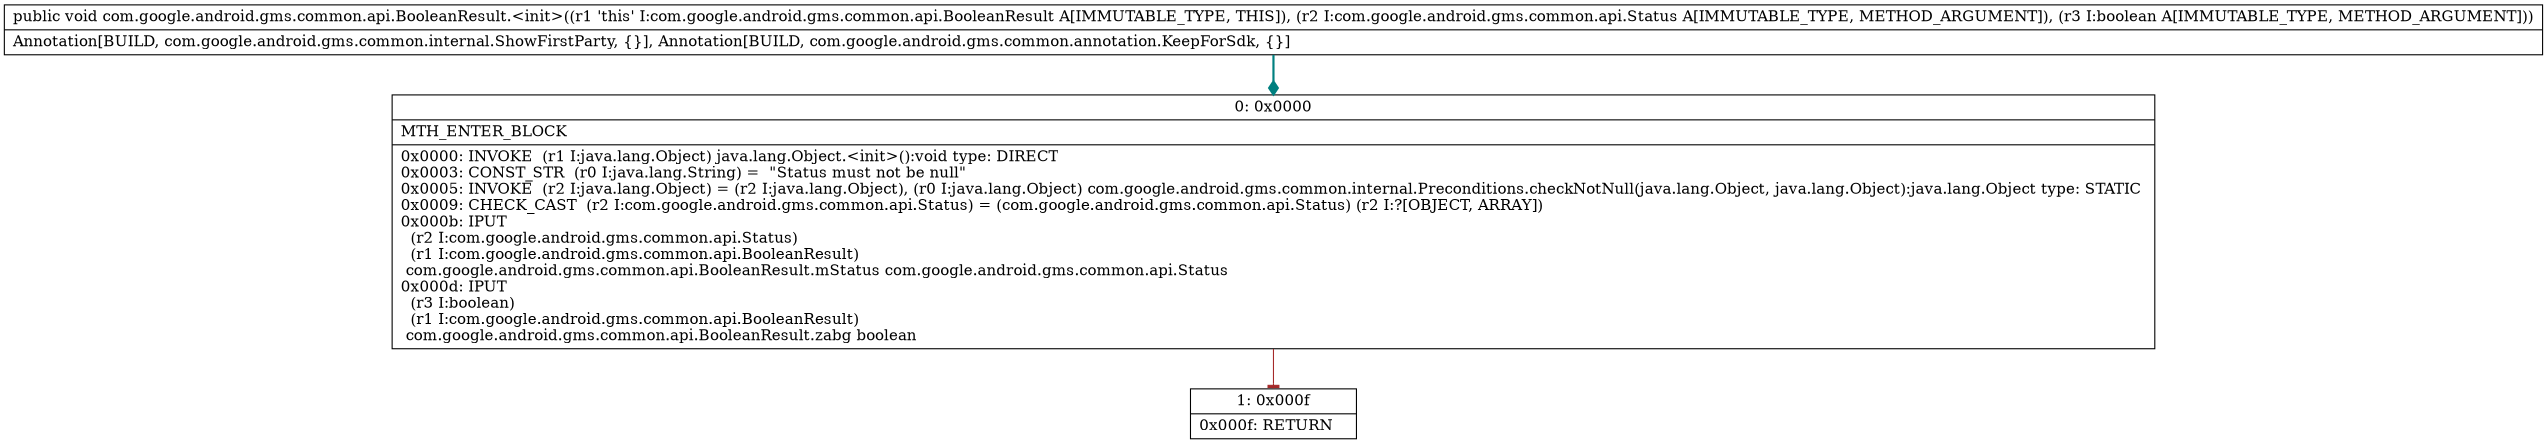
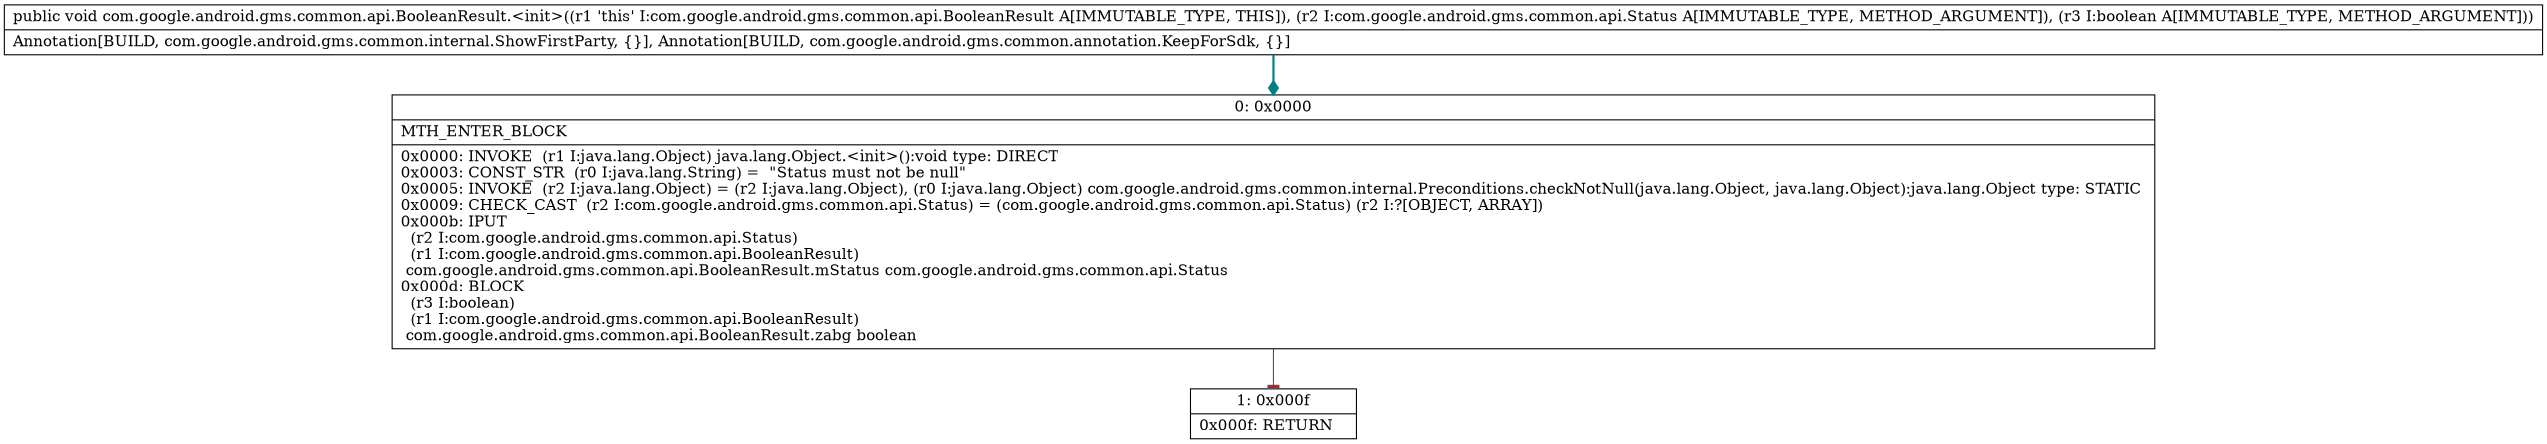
node "0: 0x0000": text "0x000d: IPUT" -> "0x000d: BLOCK"
